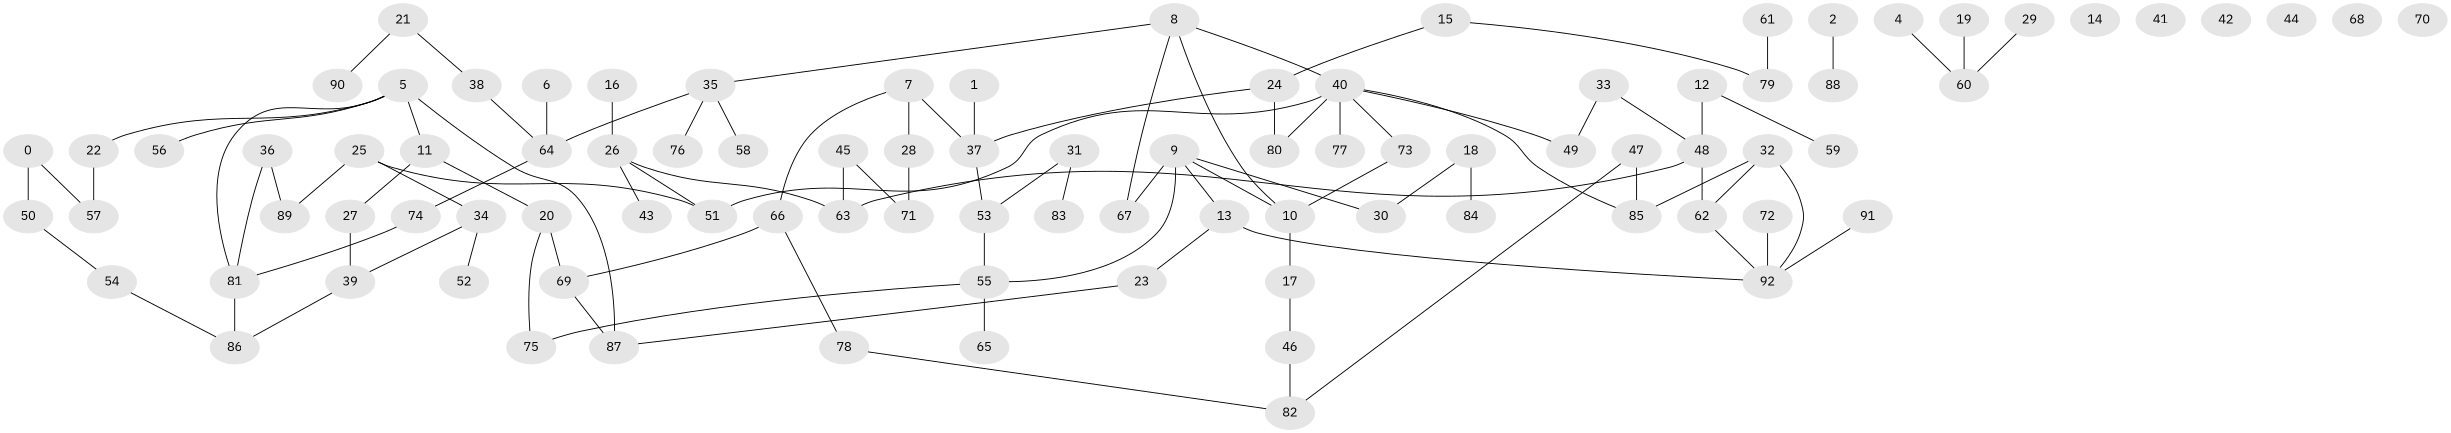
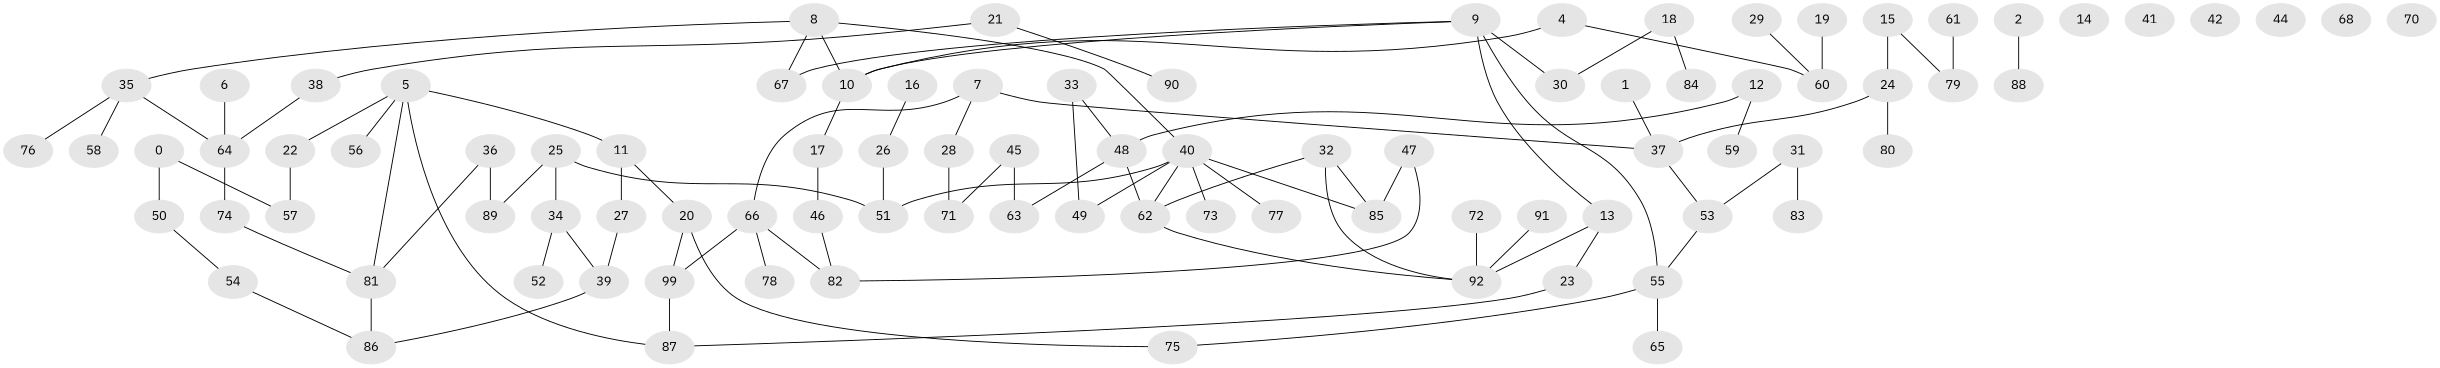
edge "40" -- "80": now "40" -- "62"
edge "26" -- "63": removed
edge "73" -- "10": now "4" -- "10"
node "43": removed
node "69": label "69" -> "99"
edge "78" -- "82": now "66" -- "82"
